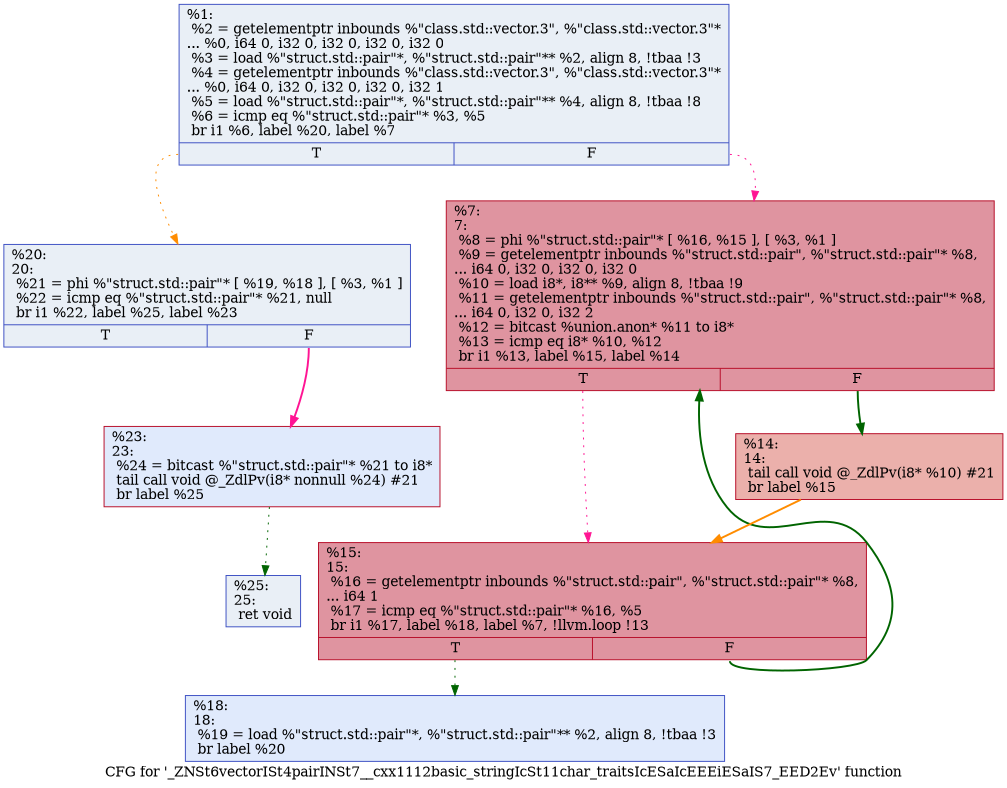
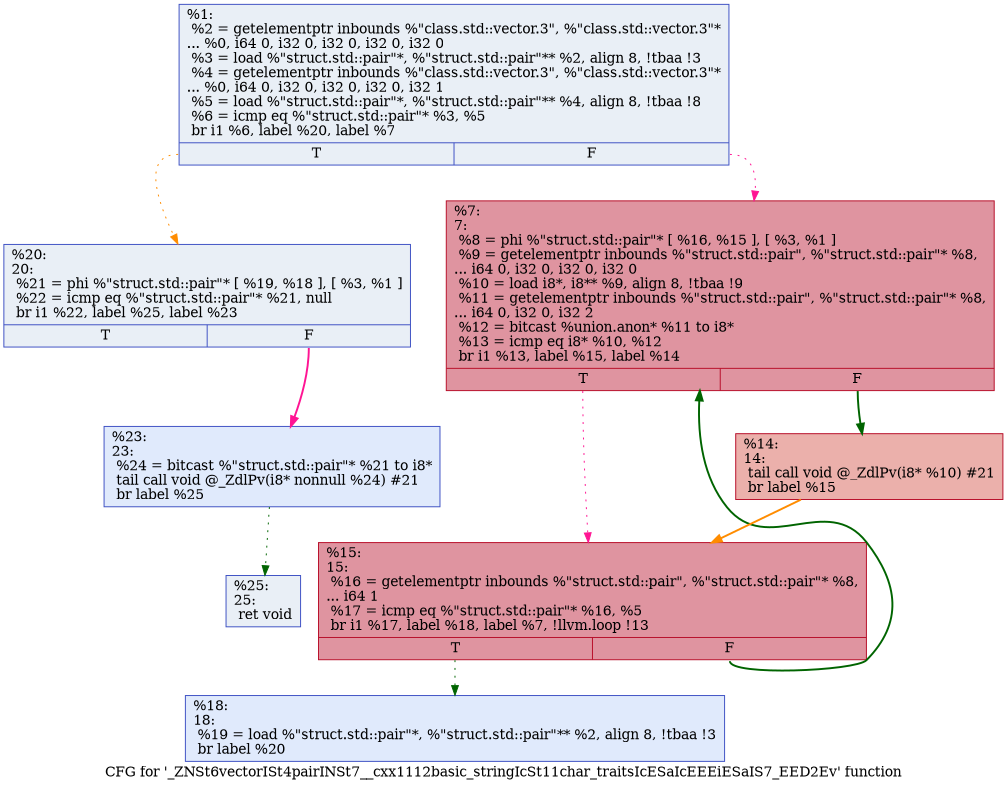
node "%23:": color #b70d28ff -> #3d50c3ff
